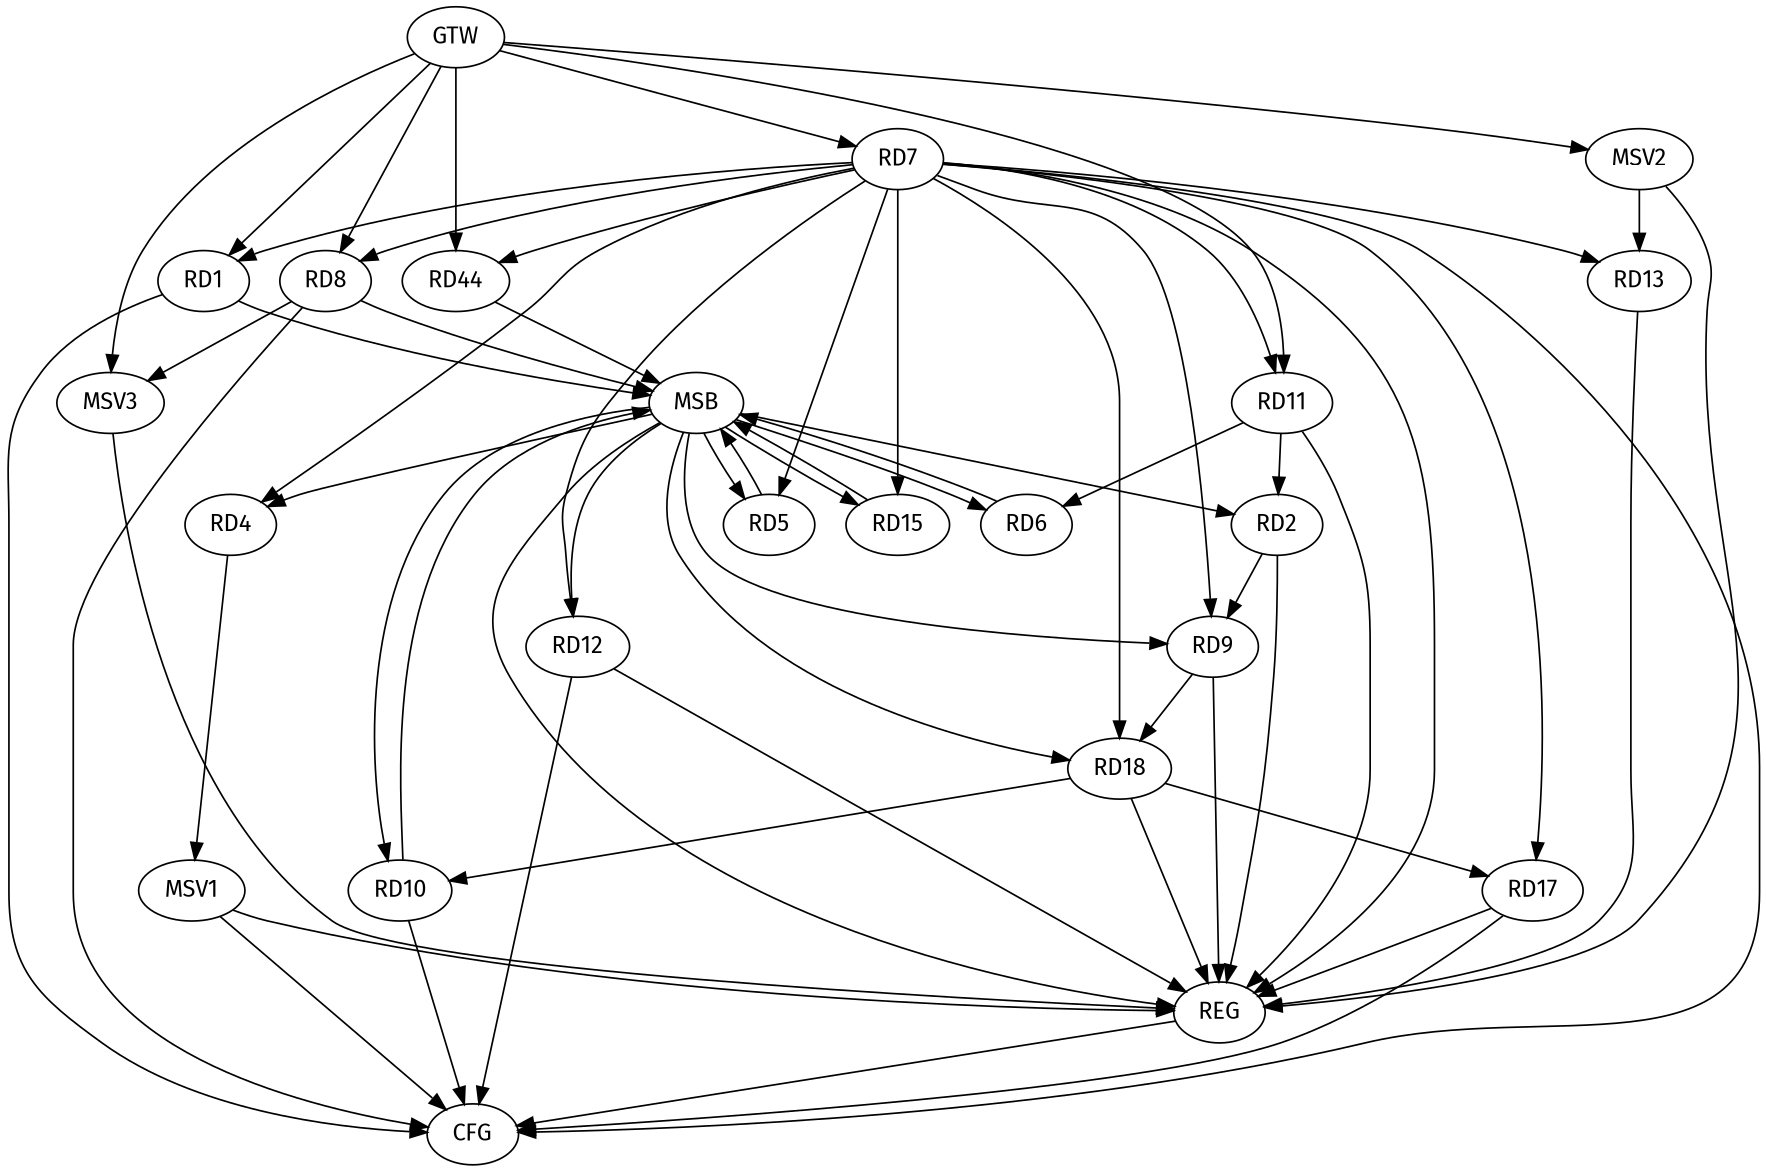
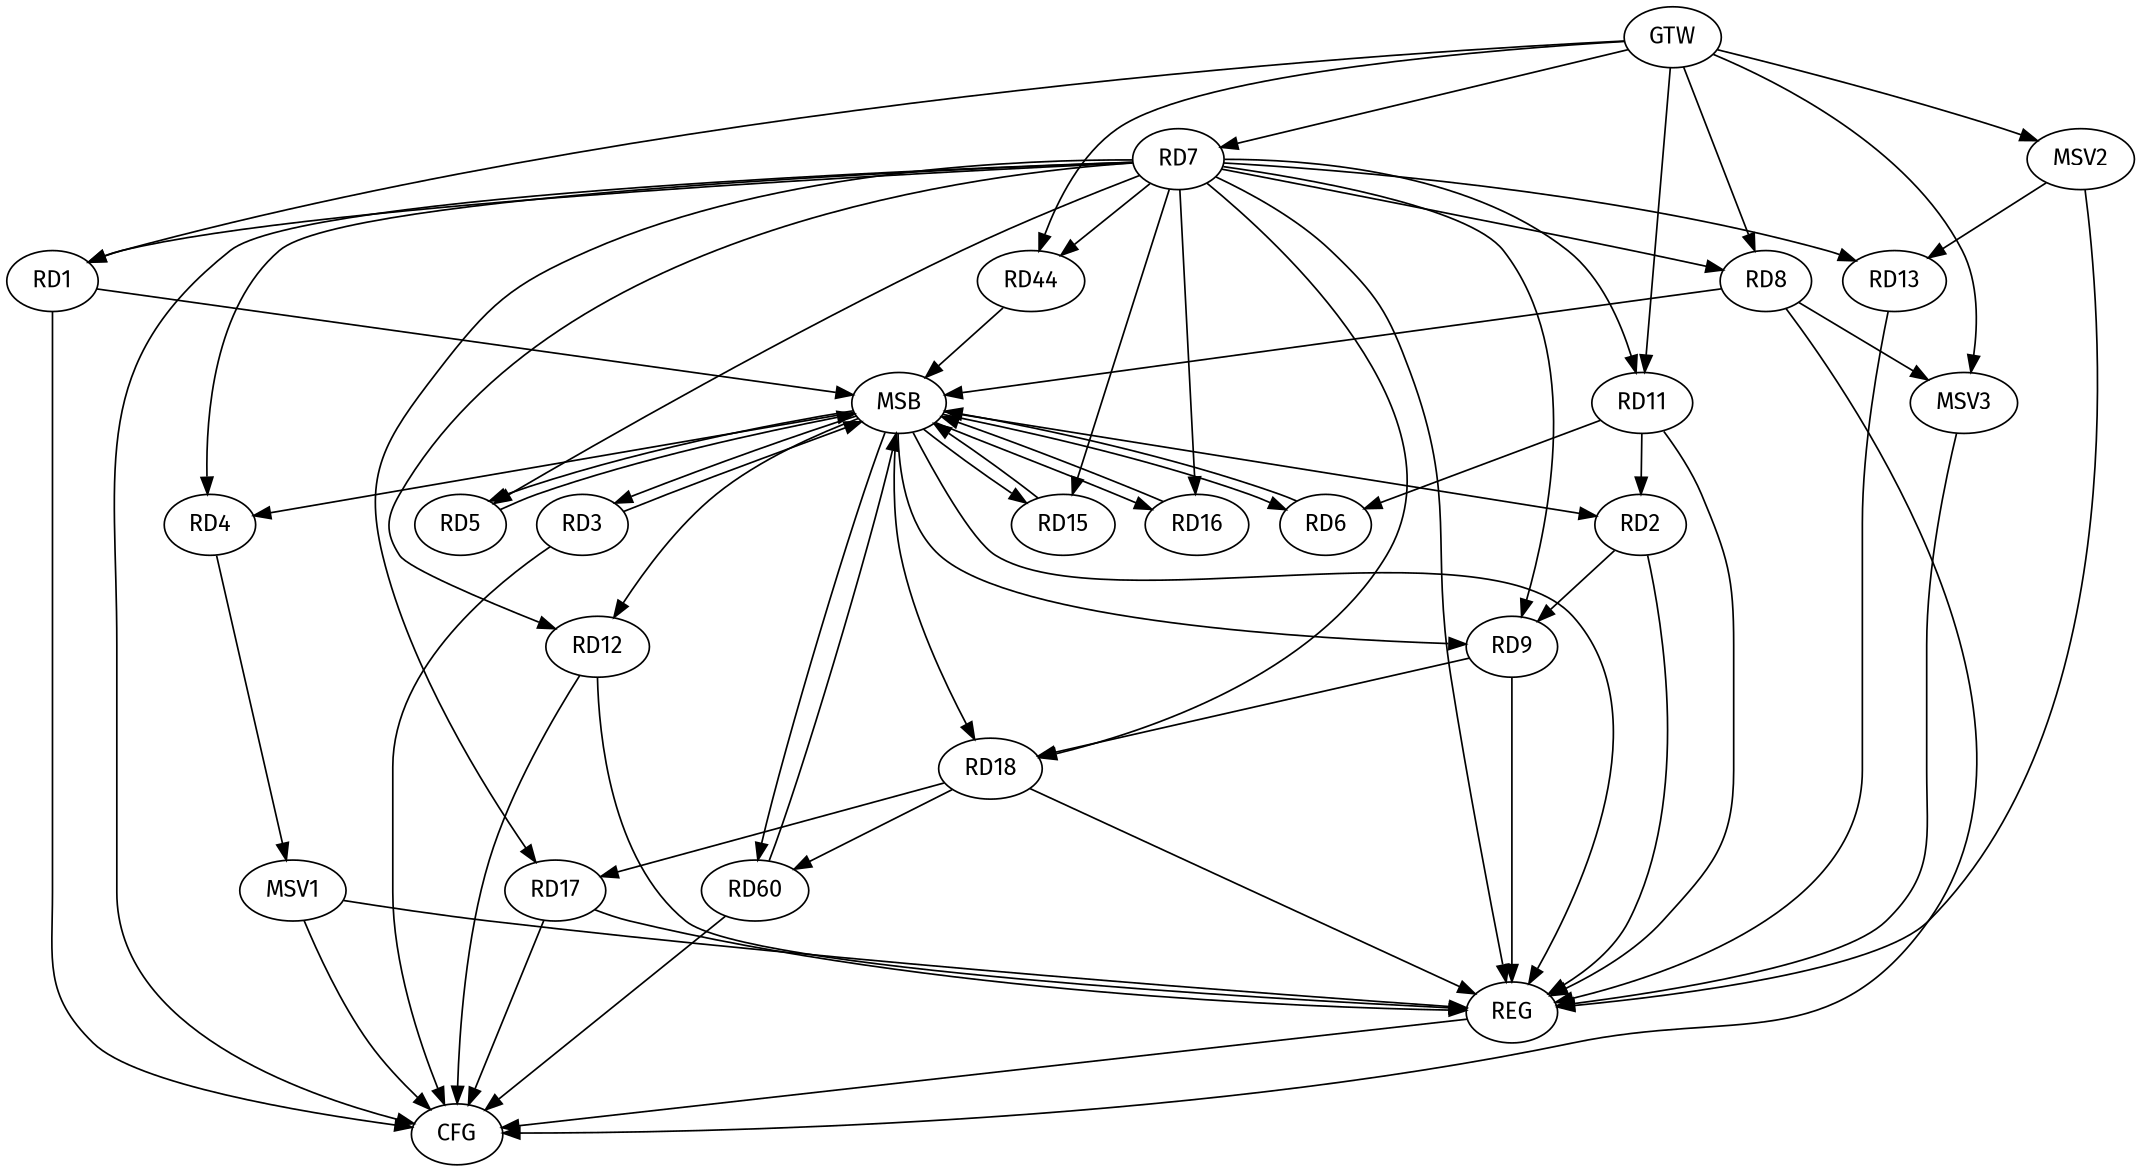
node "RD3": added
node "RD16": added
node "RD10": label "RD10" -> "RD60"
